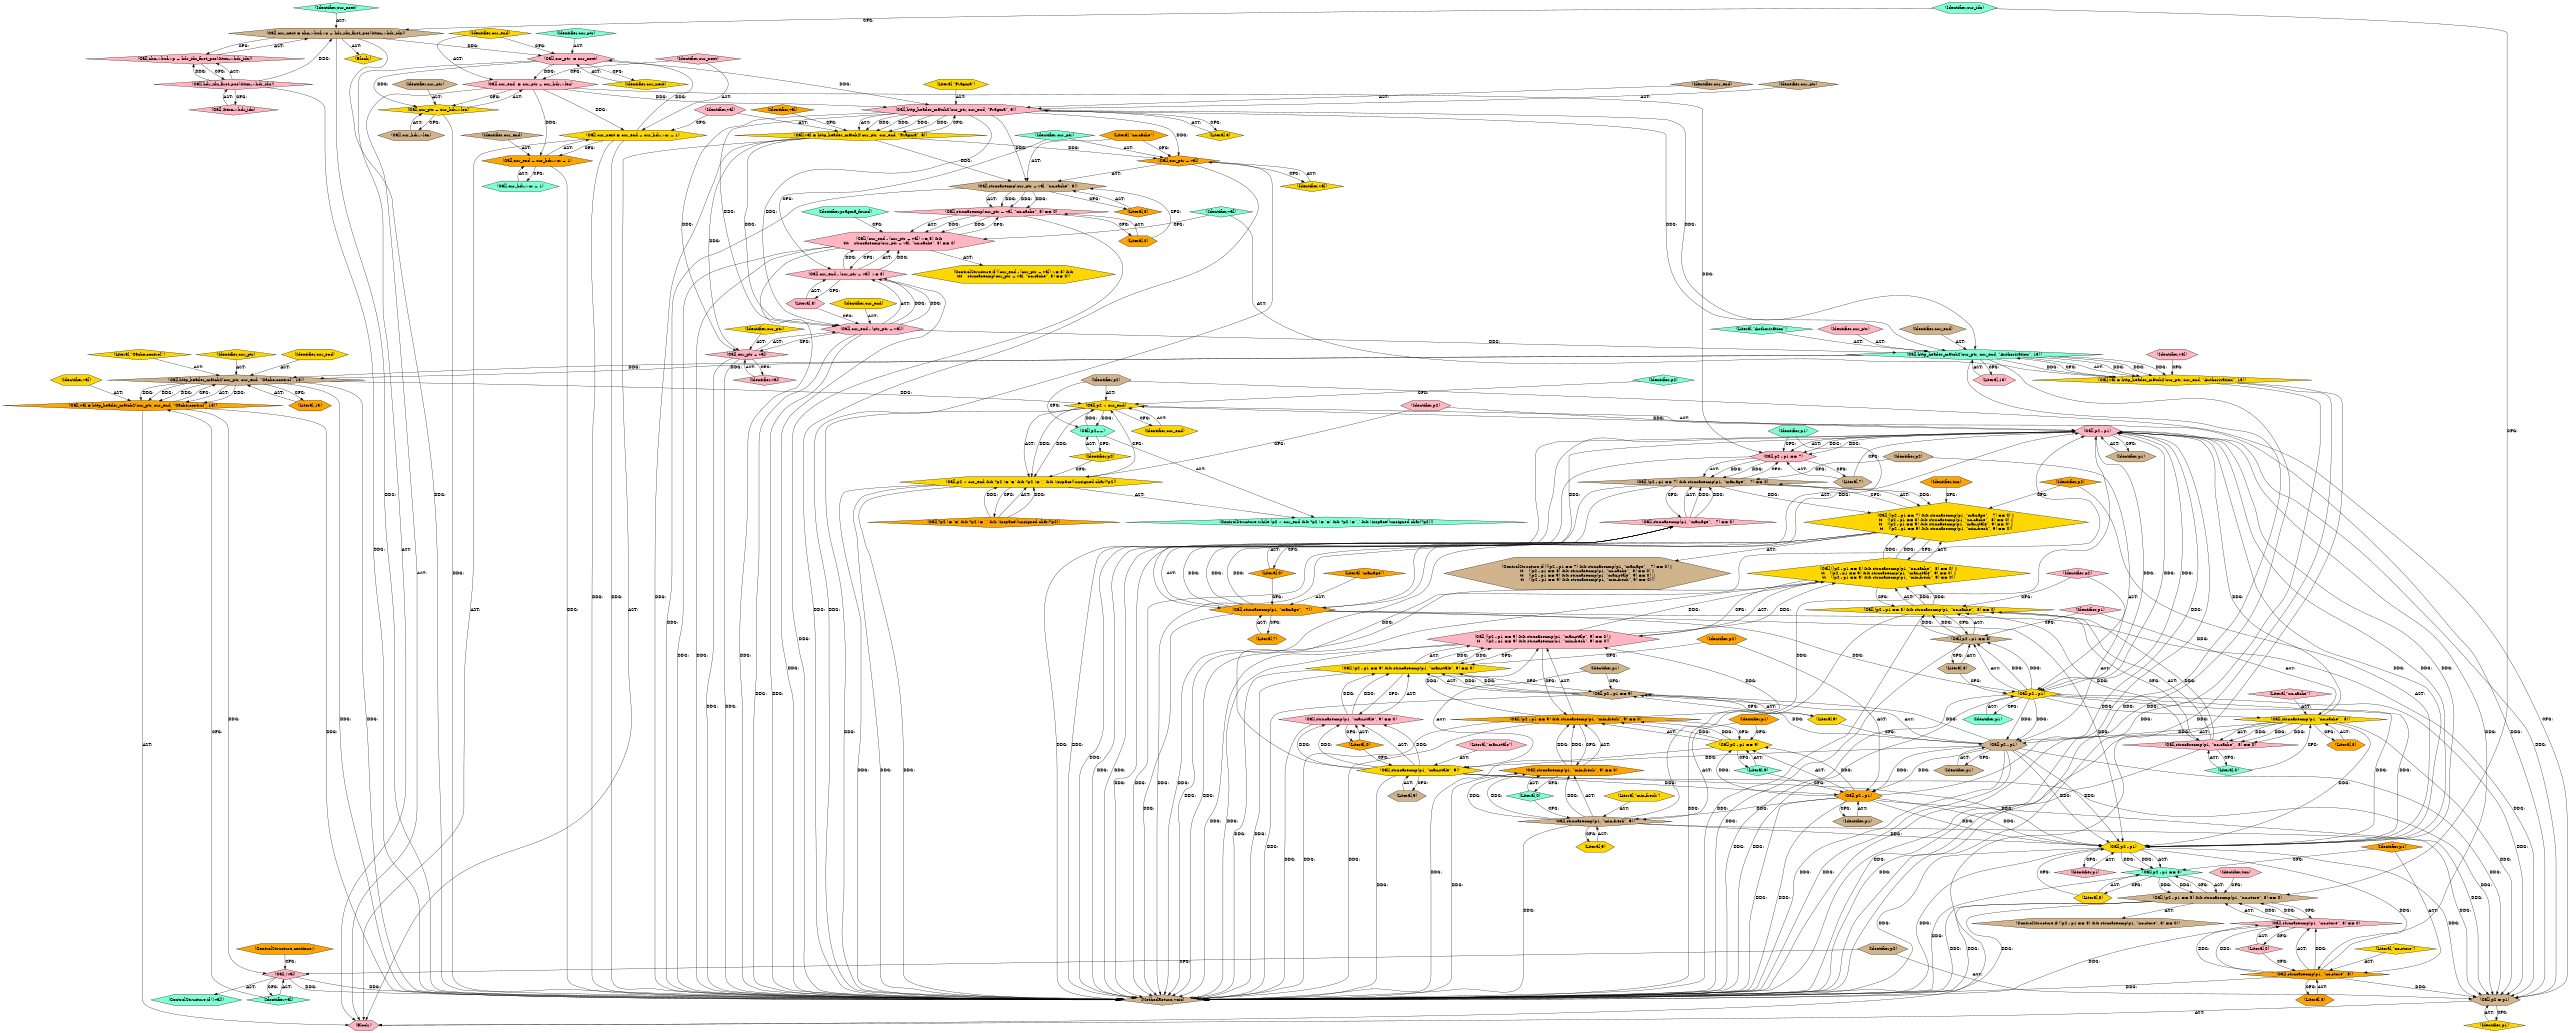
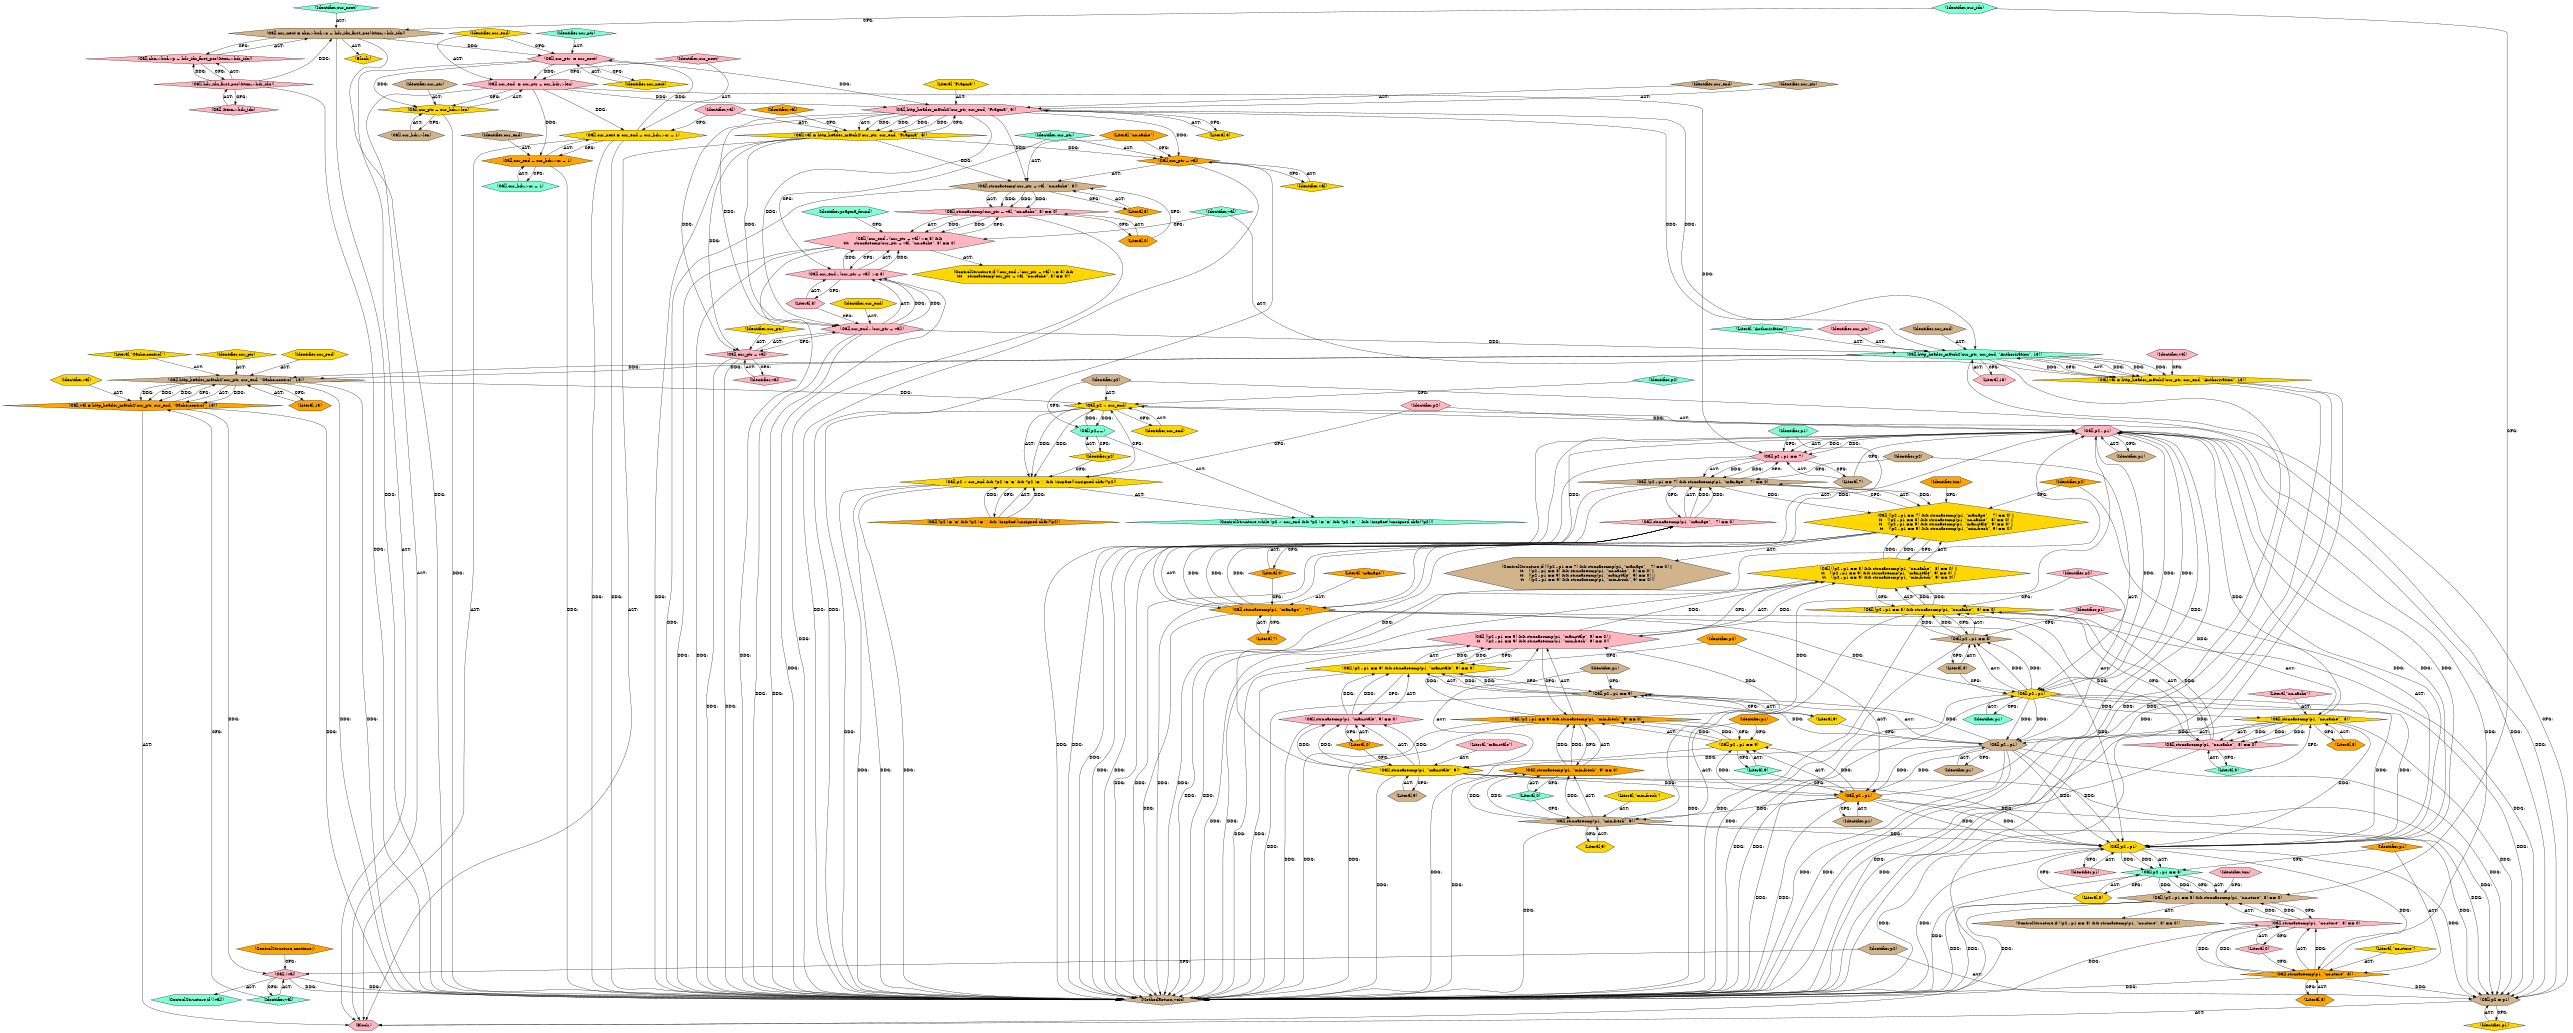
node "(Call,cur_end - (ptr_ptr + val))": label "(Call,cur_end - (ptr_ptr + val))" -> "(Call,cur_end - (cur_ptr + val))"
